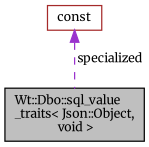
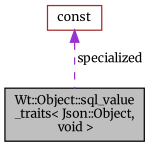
node "Wt::Dbo::sql_value _traits< Json::Object, void >": label "Wt::Dbo::sql_value _traits< Json::Object, void >" -> "Wt::Object::sql_value _traits< Json::Object, void >"
